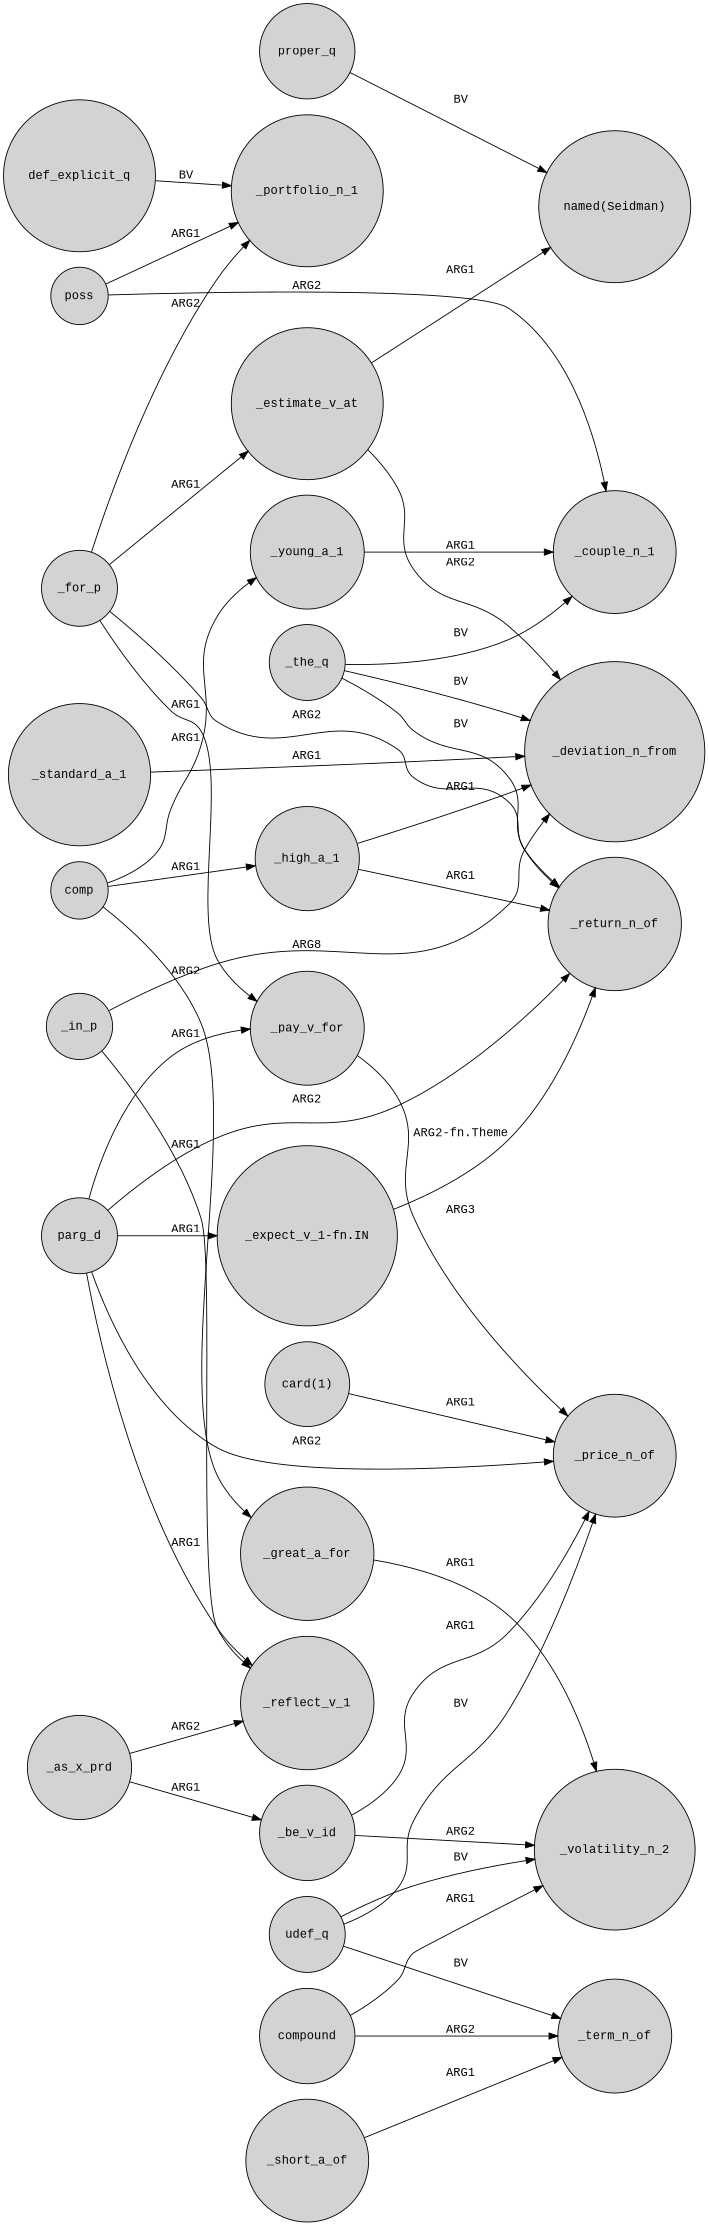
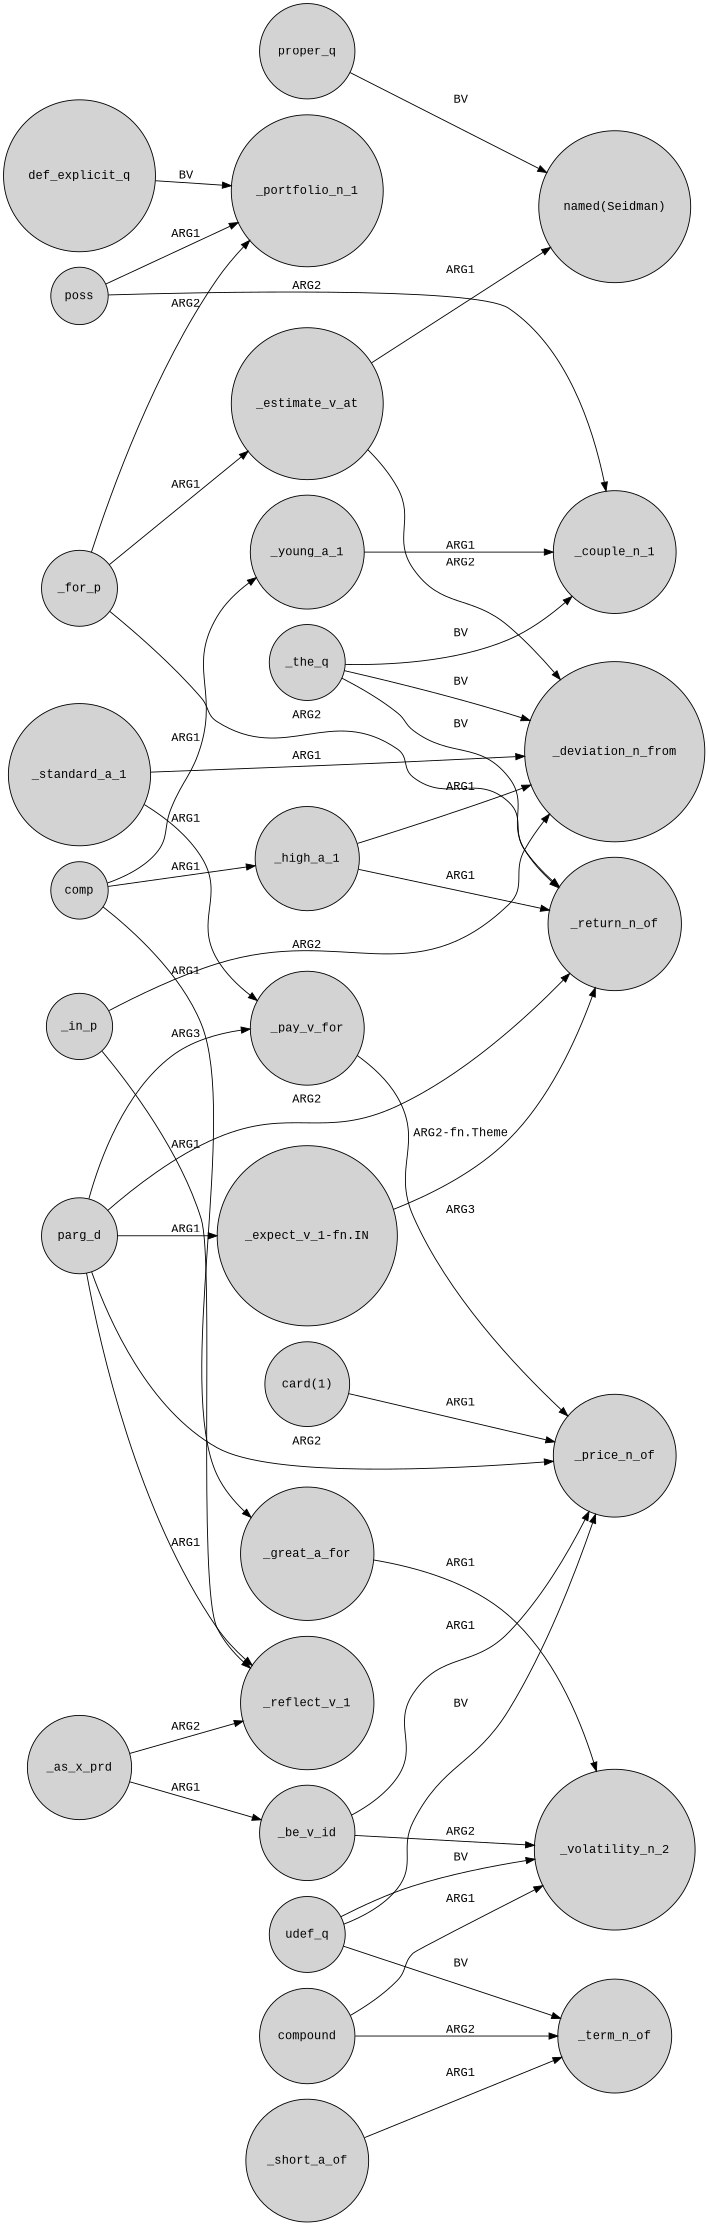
edge "_for_p" -> "_pay_v_for": now "_standard_a_1" -> "_pay_v_for"
edge "_in_p" -> "_deviation_n_from": label "ARG8" -> "ARG2"
edge "comp" -> "_great_a_for": label "ARG2" -> "ARG1"
edge "parg_d" -> "_pay_v_for": label "ARG1" -> "ARG3"
